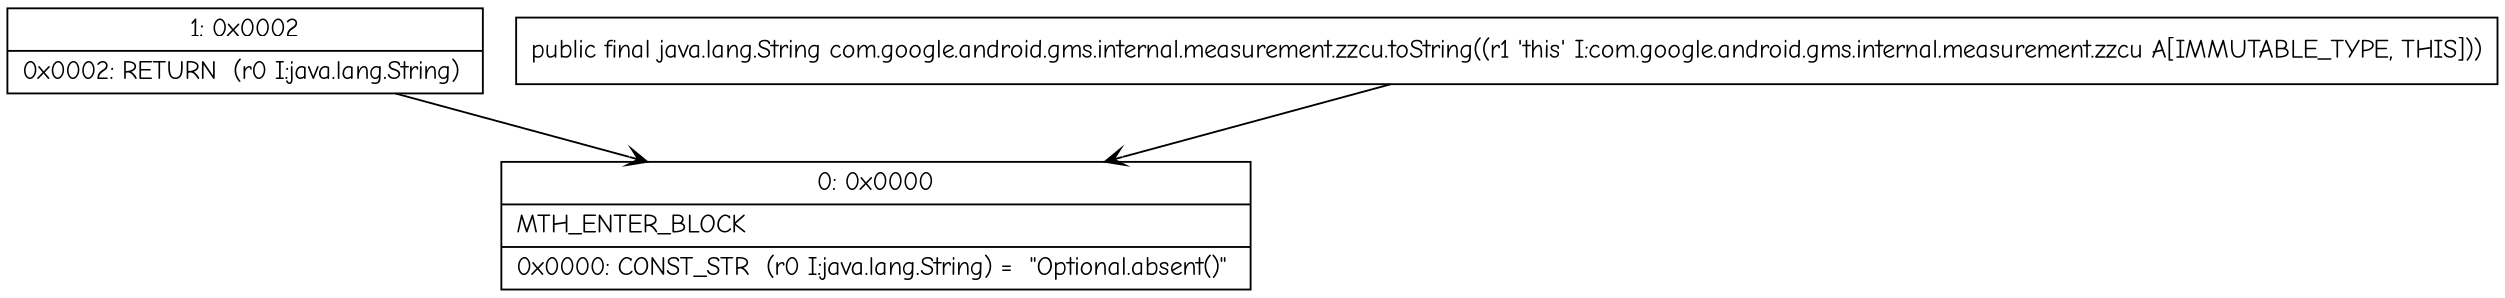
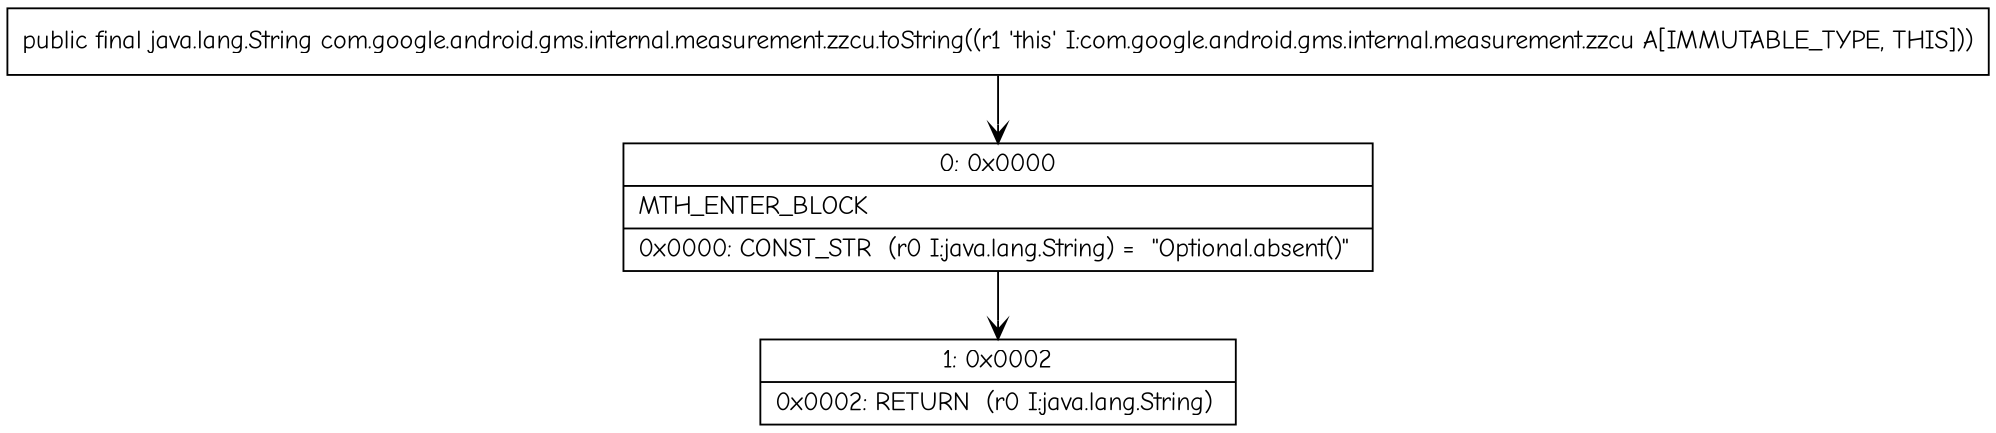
edge "1: 0x0002" -> "0: 0x0000": reversed
